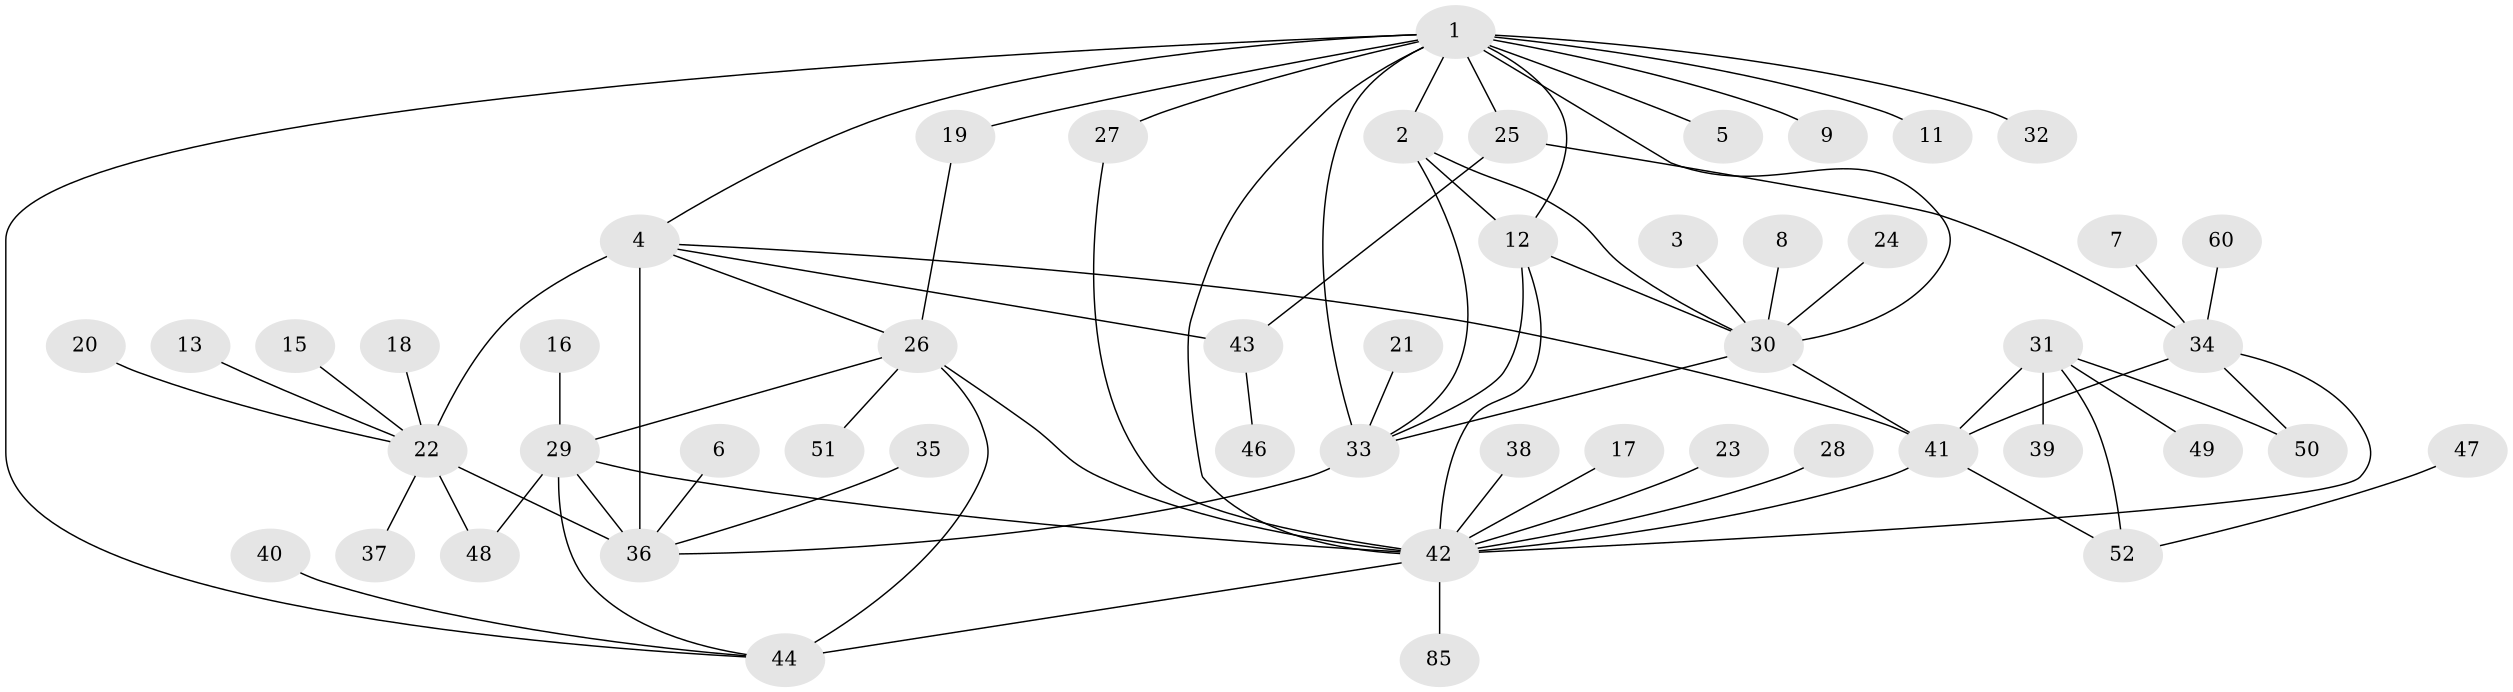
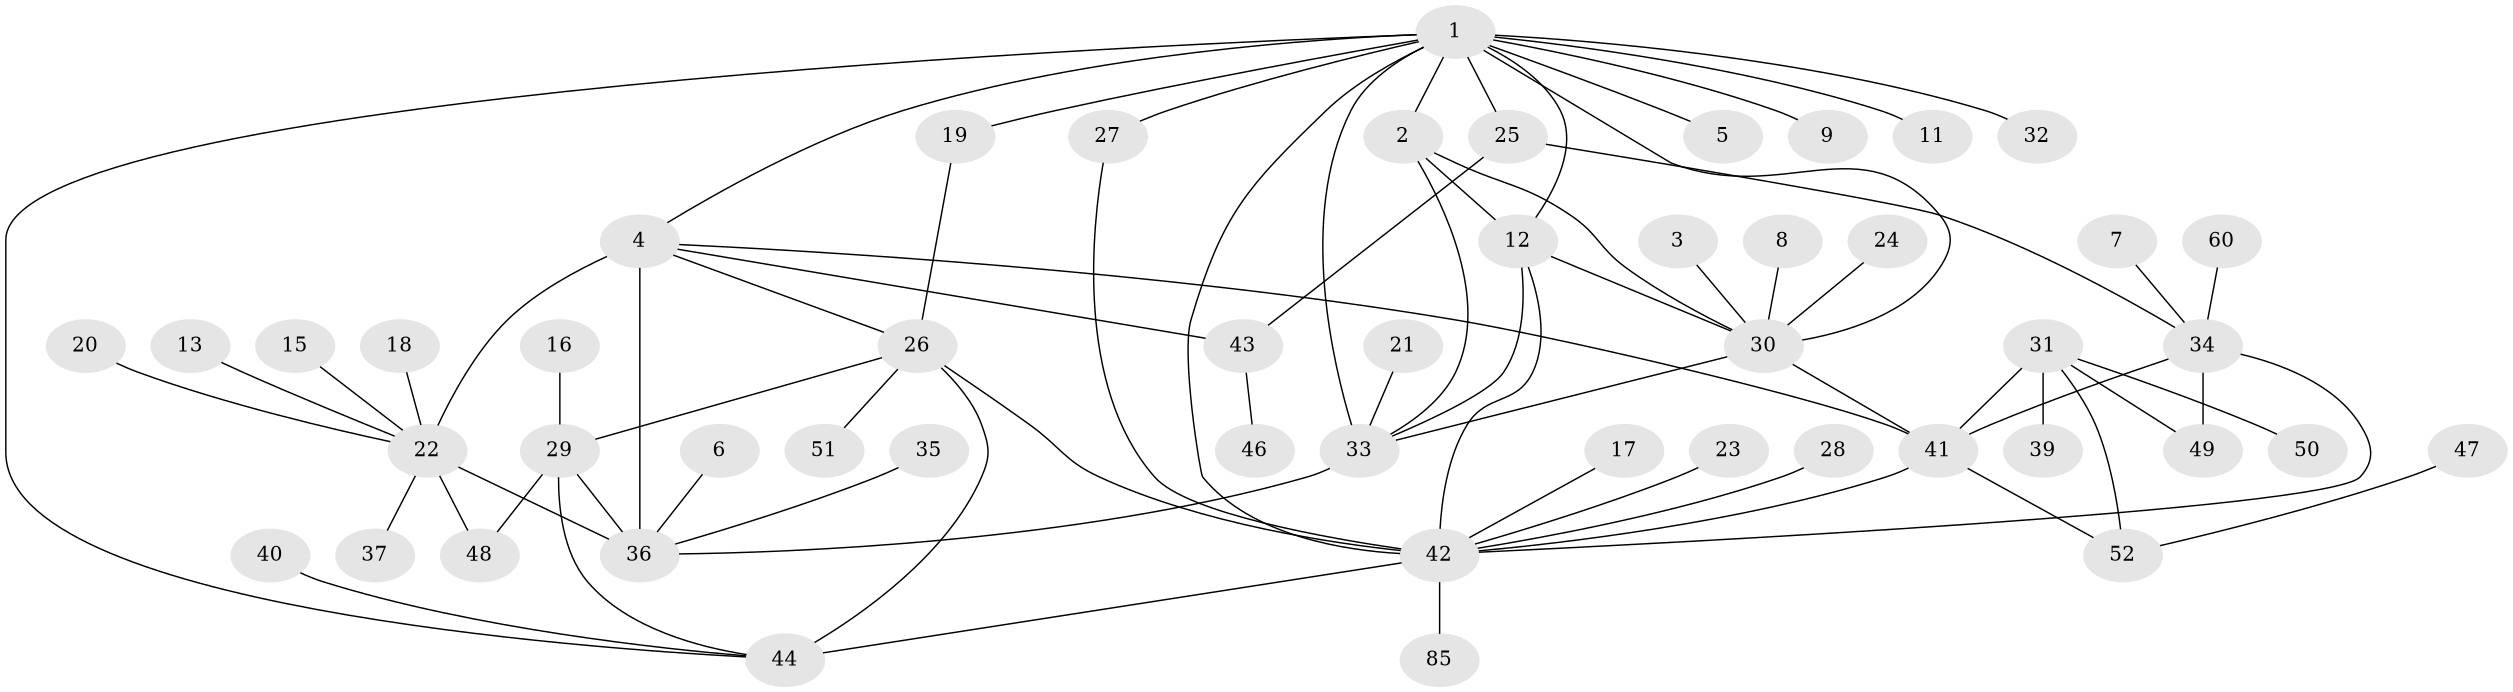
edge "34" -- "50": now "34" -- "49"
node "38": removed
edge "29" -- "42": removed
